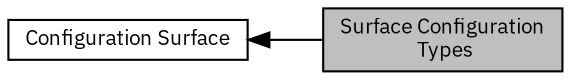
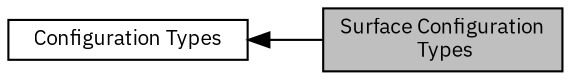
node "Configuration Surface": label "Configuration Surface" -> "Configuration Types"
